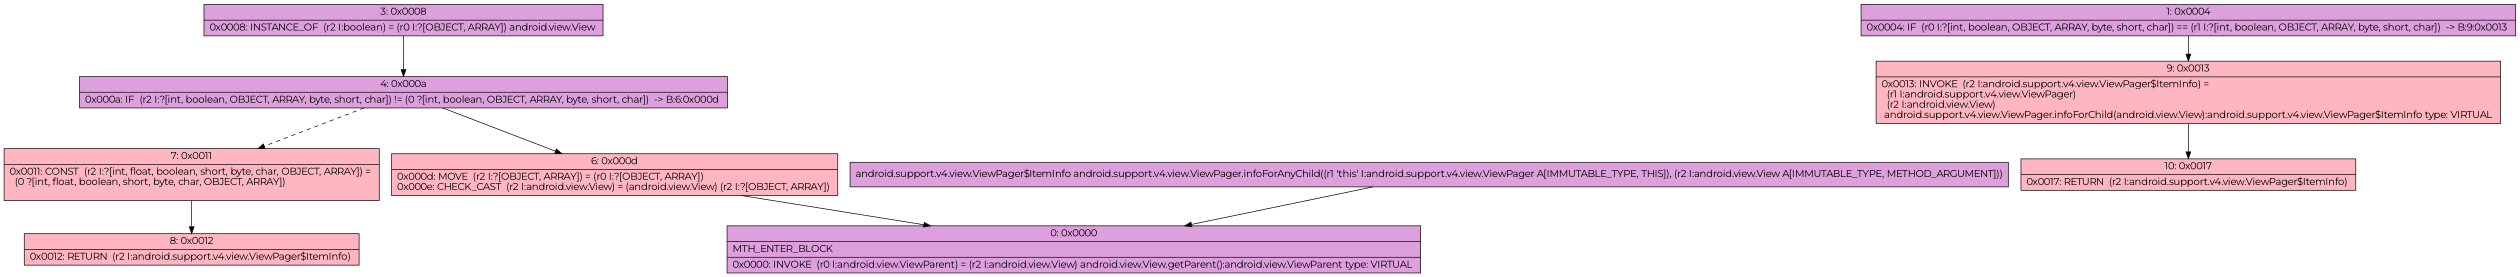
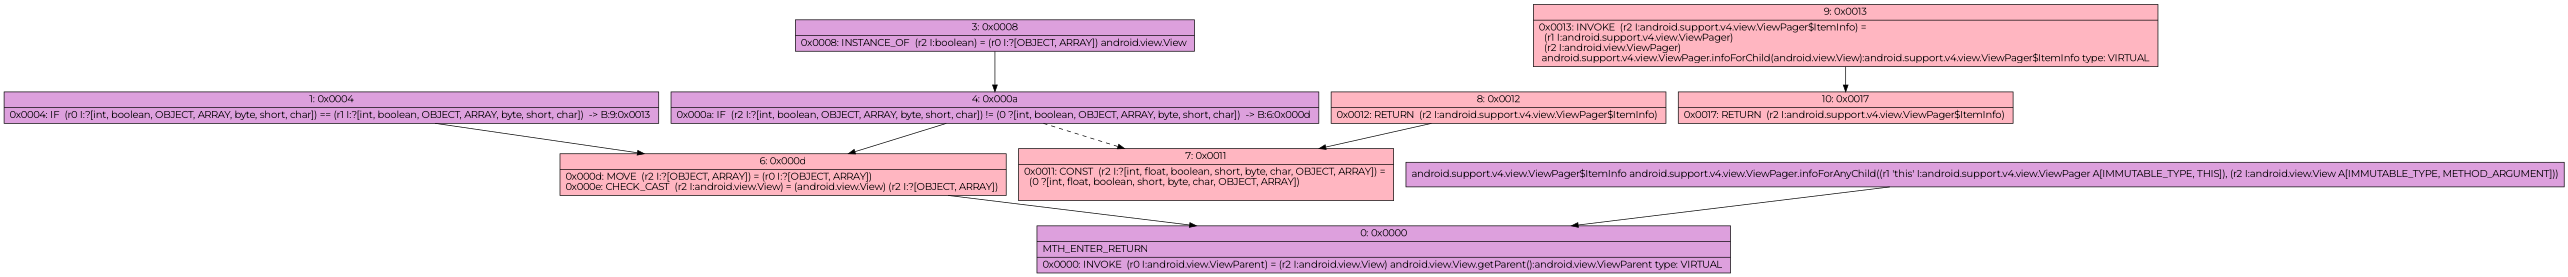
edge "1: 0x0004" -> "9: 0x0013": now "1: 0x0004" -> "6: 0x000d"
node "9: 0x0013": text "(r2 I:android.view.View)" -> "(r2 I:android.view.ViewPager)"
edge "7: 0x0011" -> "8: 0x0012": reversed
node "0: 0x0000": text "MTH_ENTER_BLOCK" -> "MTH_ENTER_RETURN"
